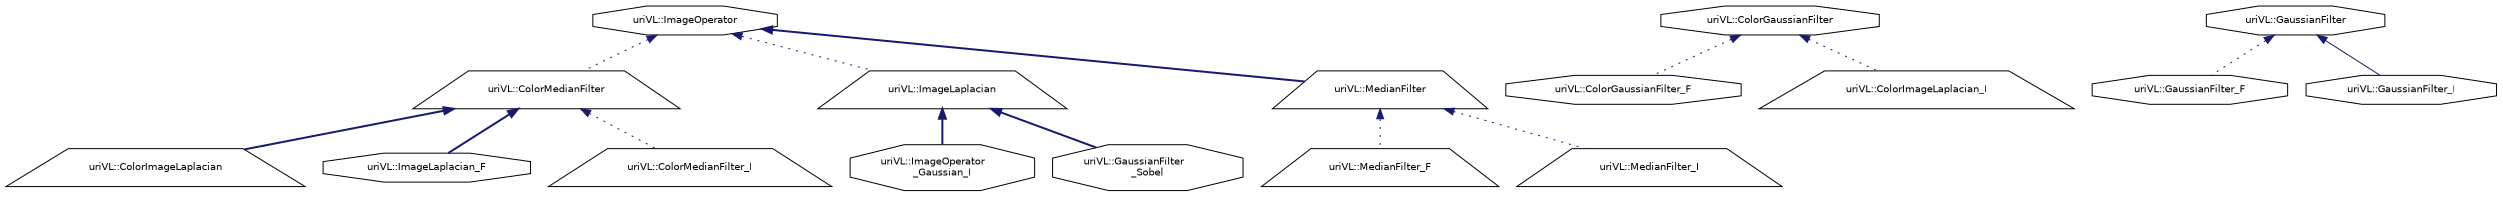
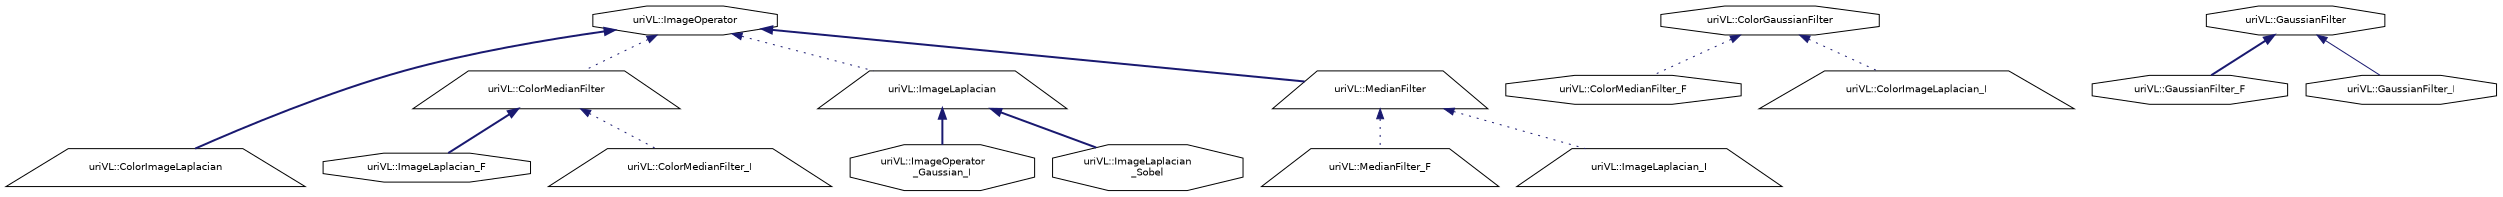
edge "uriVL::GaussianFilter_F" -> "uriVL::GaussianFilter": style dotted -> bold
node "uriVL::ColorGaussianFilter_F": label "uriVL::ColorGaussianFilter_F" -> "uriVL::ColorMedianFilter_F"
edge "uriVL::ColorImageLaplacian" -> "uriVL::ColorMedianFilter": now "uriVL::ColorImageLaplacian" -> "uriVL::ImageOperator"
node "uriVL::GaussianFilter _Sobel": label "uriVL::GaussianFilter _Sobel" -> "uriVL::ImageLaplacian _Sobel"
node "uriVL::MedianFilter_I": label "uriVL::MedianFilter_I" -> "uriVL::ImageLaplacian_I"
